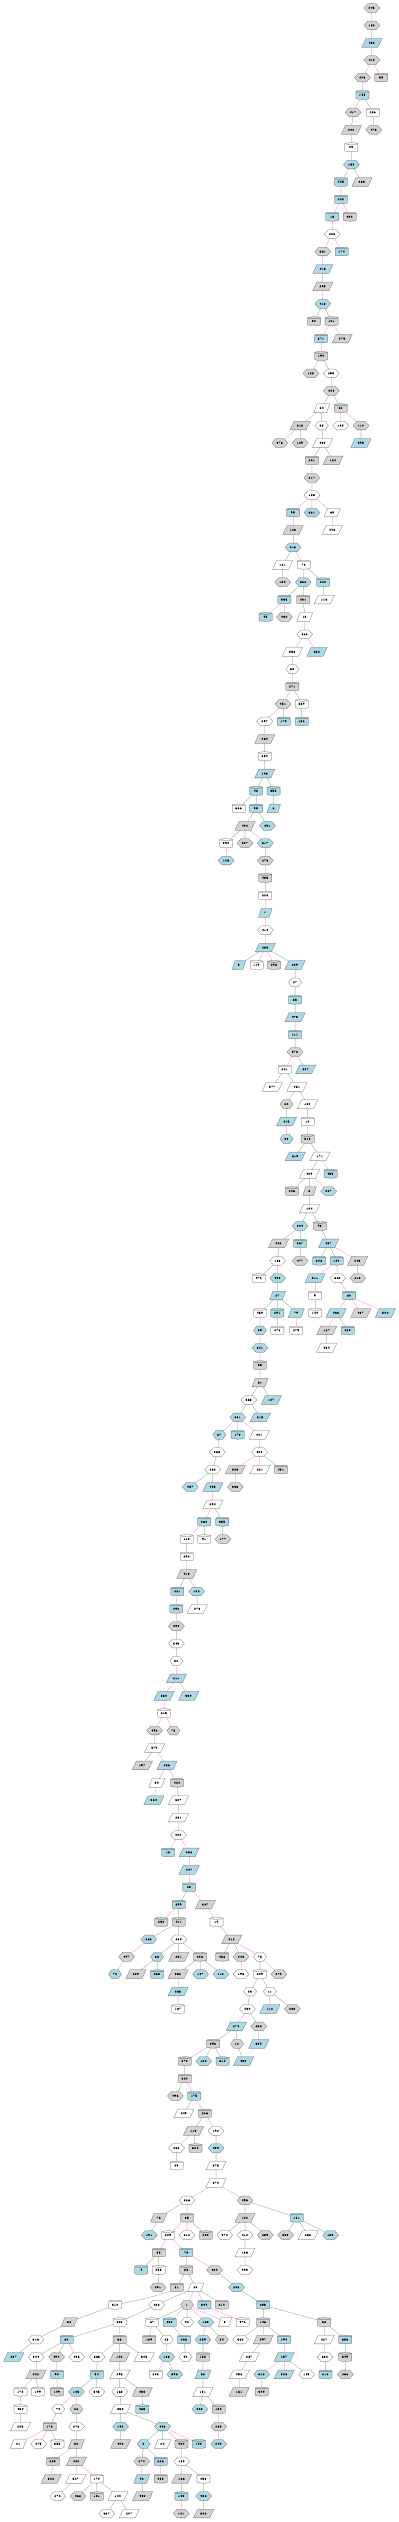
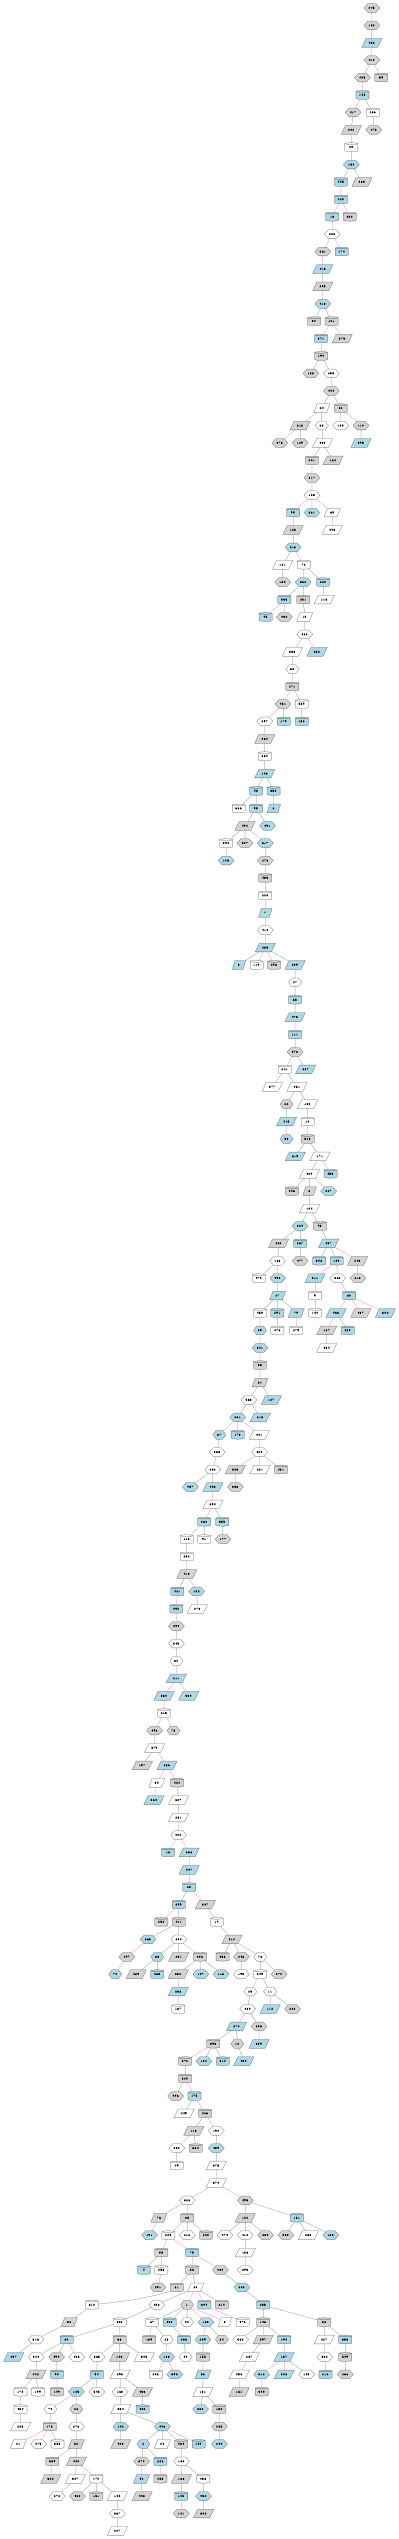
edge "140" -- "207": now "337" -- "207"
